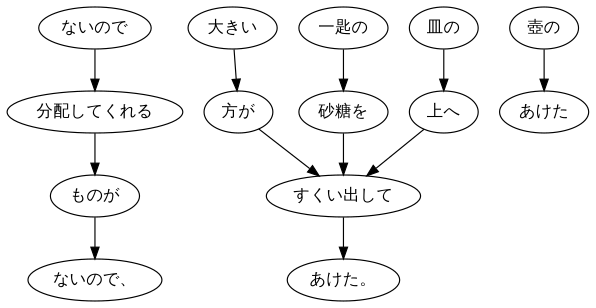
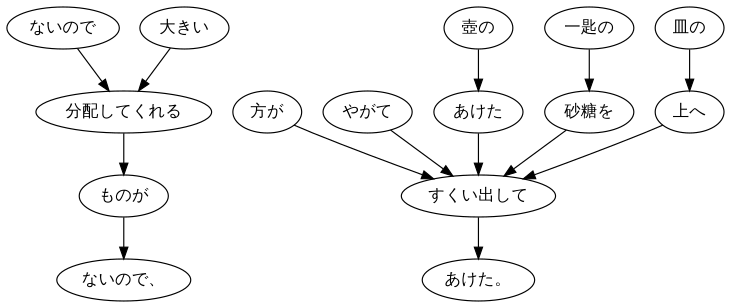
edge "大きい" -> "方が": now "大きい" -> "分配してくれる"
node "やがて": added
edge "あけた" -> "すくい出して": added
